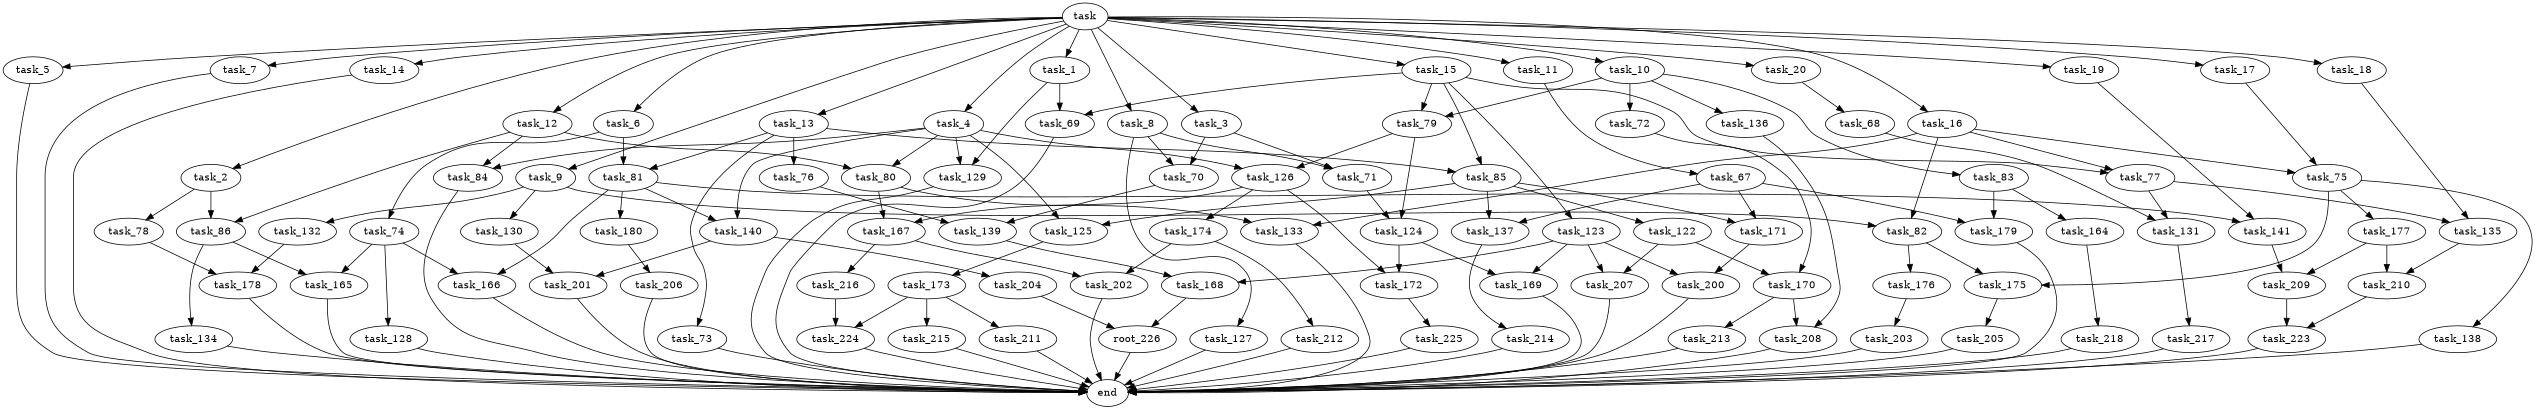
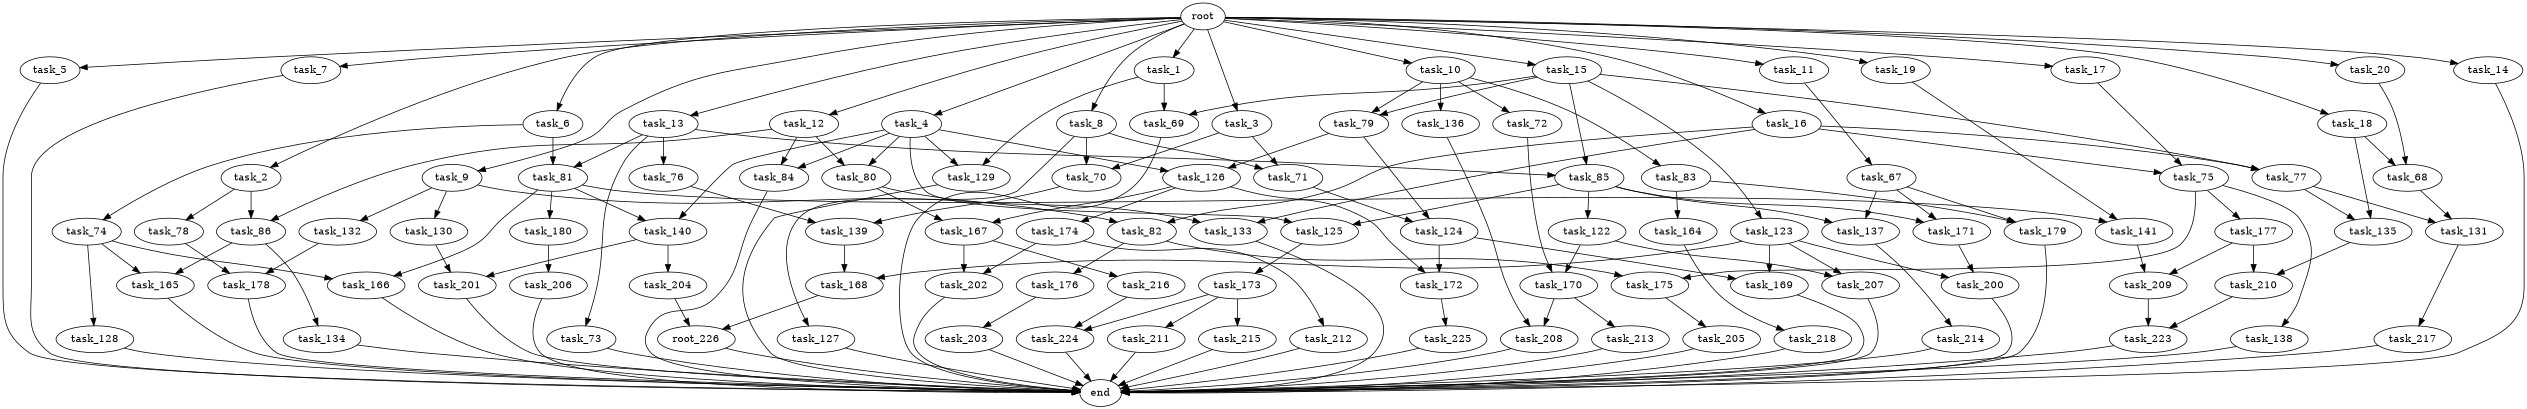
node "task": label "task" -> "root"
edge "task_18" -> "task_68": added
